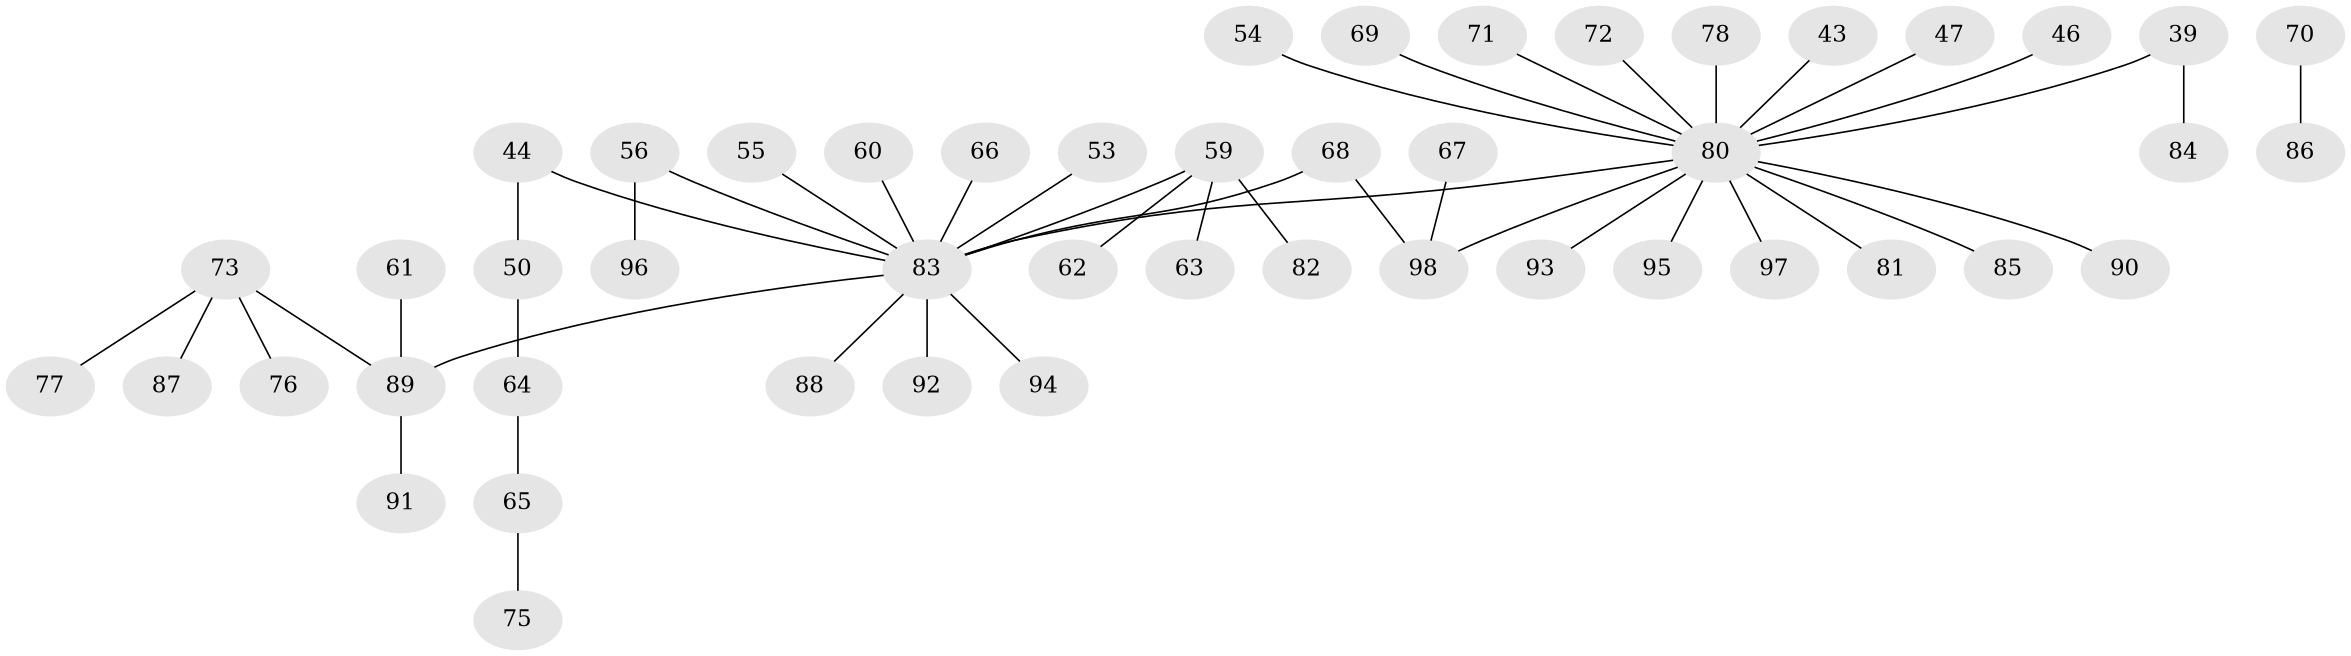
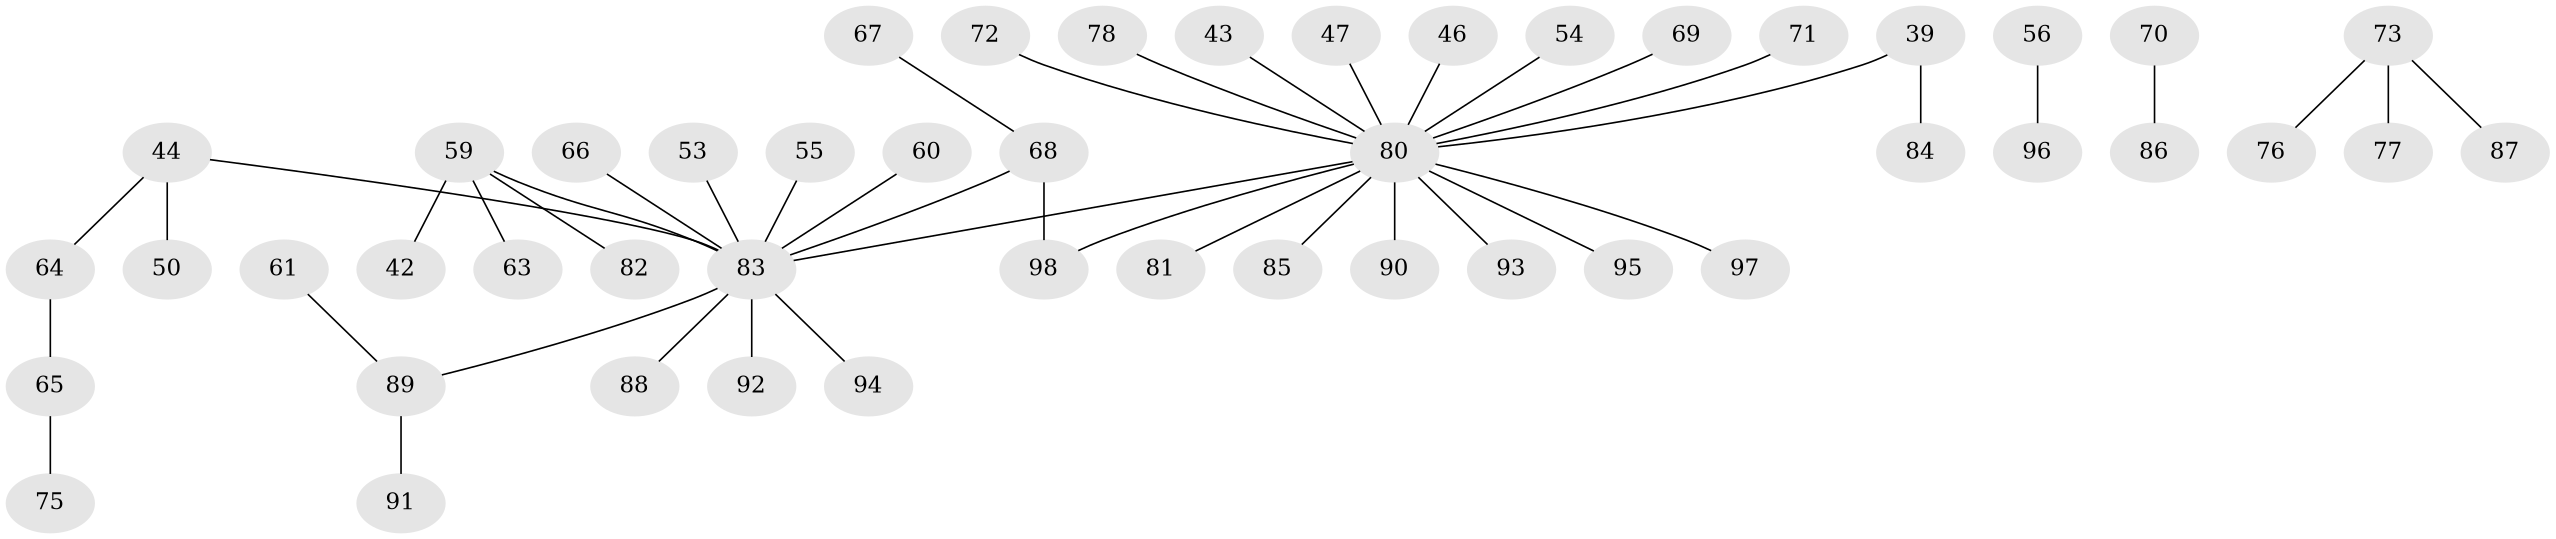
edge "67" -- "98": now "67" -- "68"
edge "56" -- "83": removed
node "62": label "62" -> "42"
edge "73" -- "89": removed
edge "50" -- "64": now "44" -- "64"
